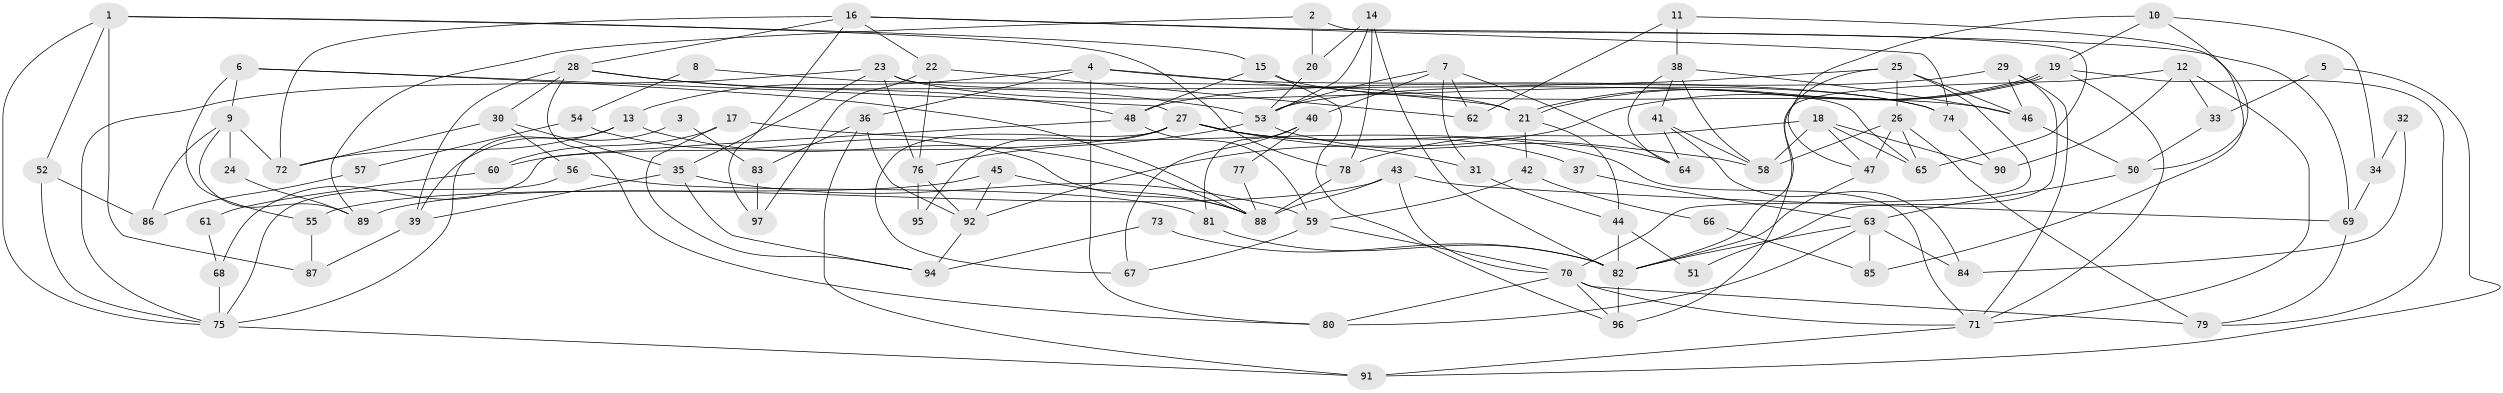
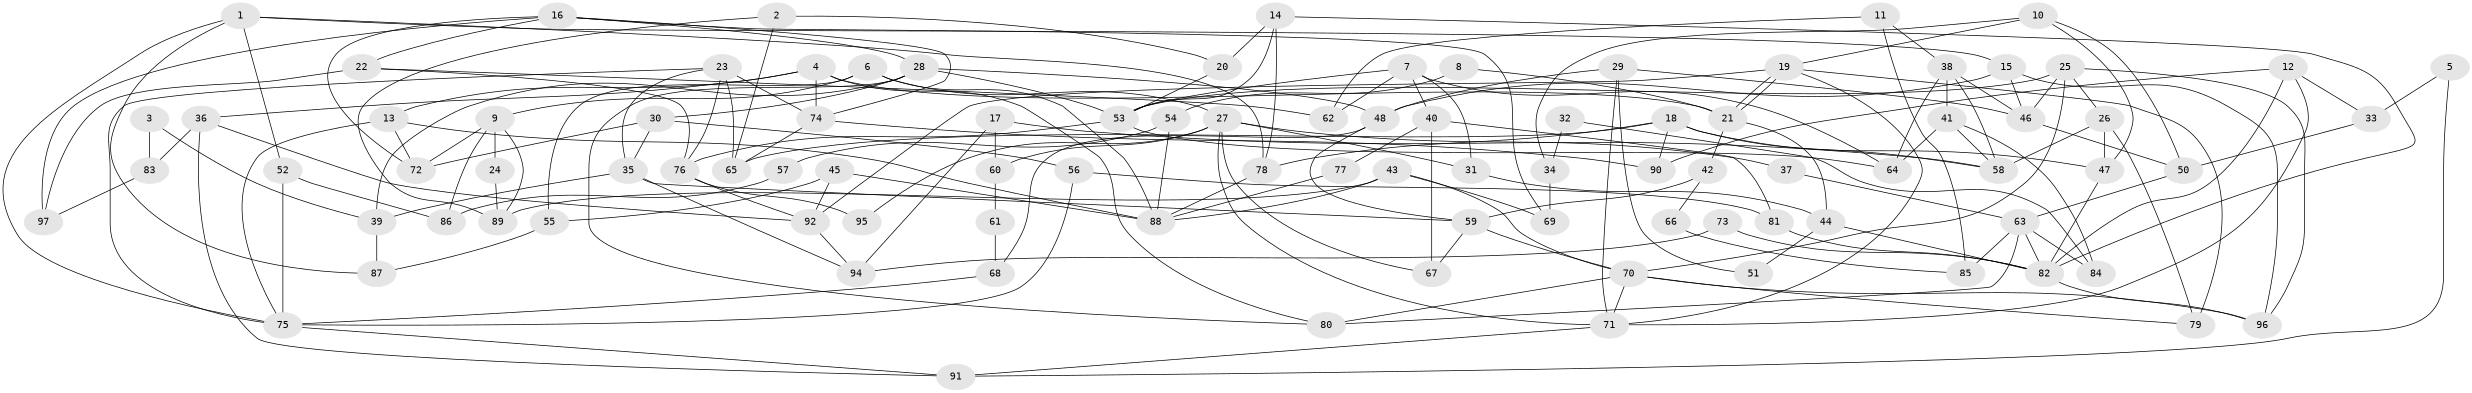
edge "26" -- "65": now "74" -- "65"
edge "69" -- "79": removed
